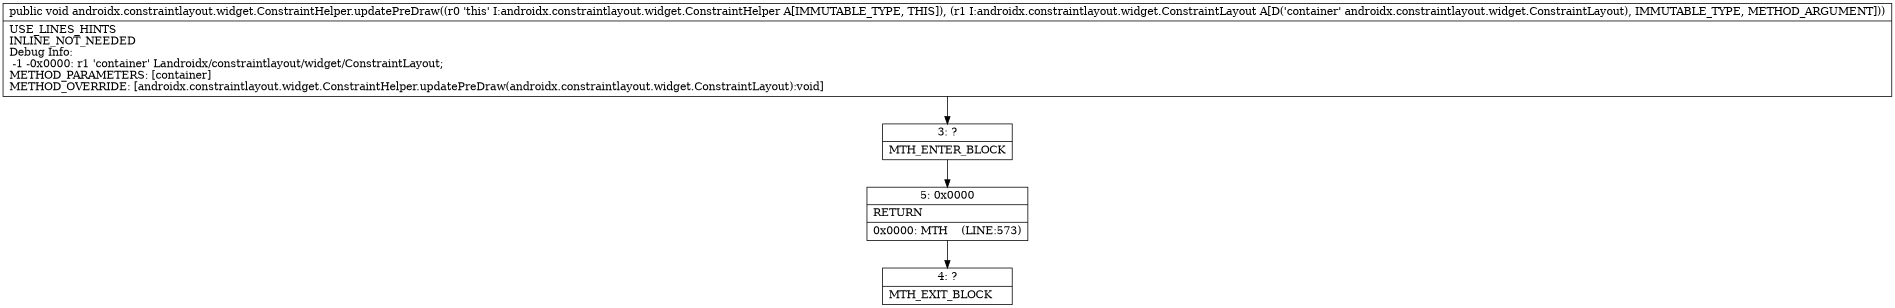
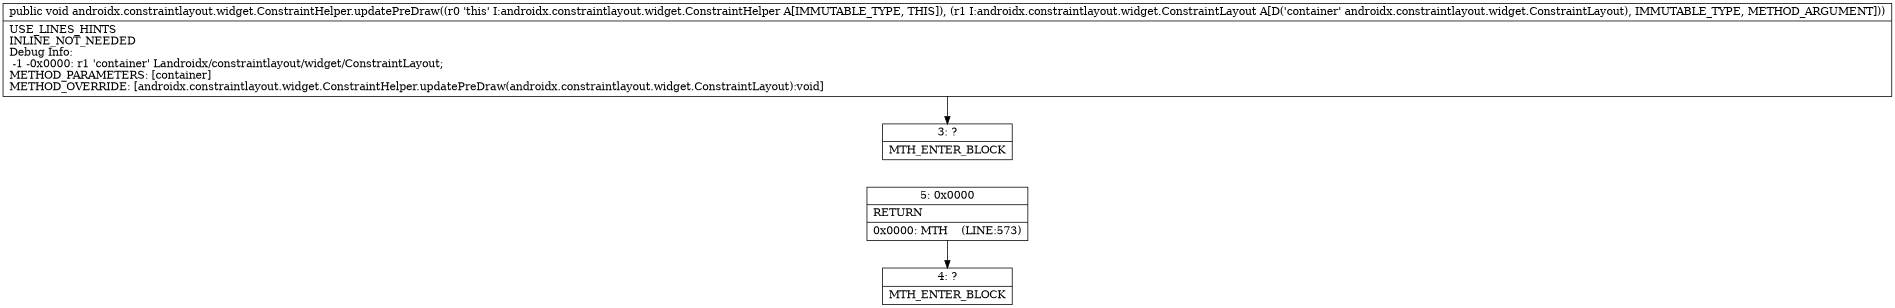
edge "3: ?" -> "5: 0x0000": removed
node "4: ?": text "MTH_EXIT_BLOCK" -> "MTH_ENTER_BLOCK"
